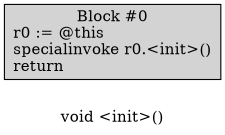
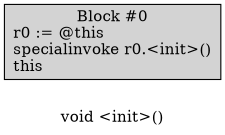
node "Block #0 r0 := @this specialinvoke r0.<init>() return": label "Block #0 r0 := @this specialinvoke r0.<init>() return" -> "Block #0 r0 := @this specialinvoke r0.<init>() this"
